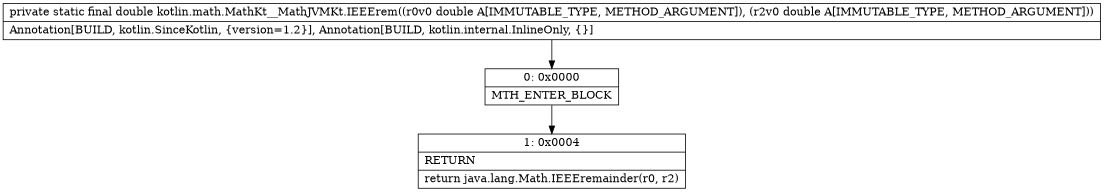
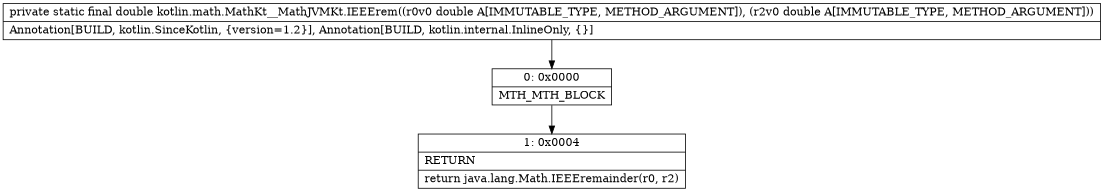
node "0: 0x0000": text "MTH_ENTER_BLOCK" -> "MTH_MTH_BLOCK"
